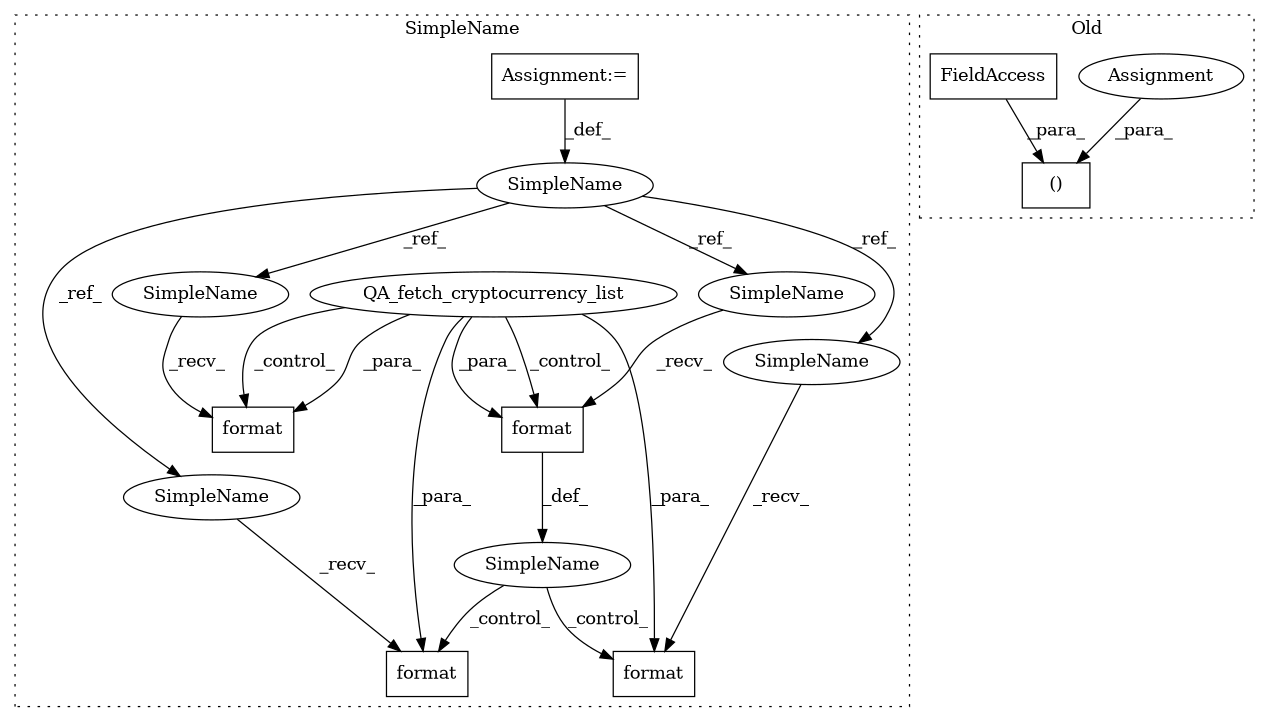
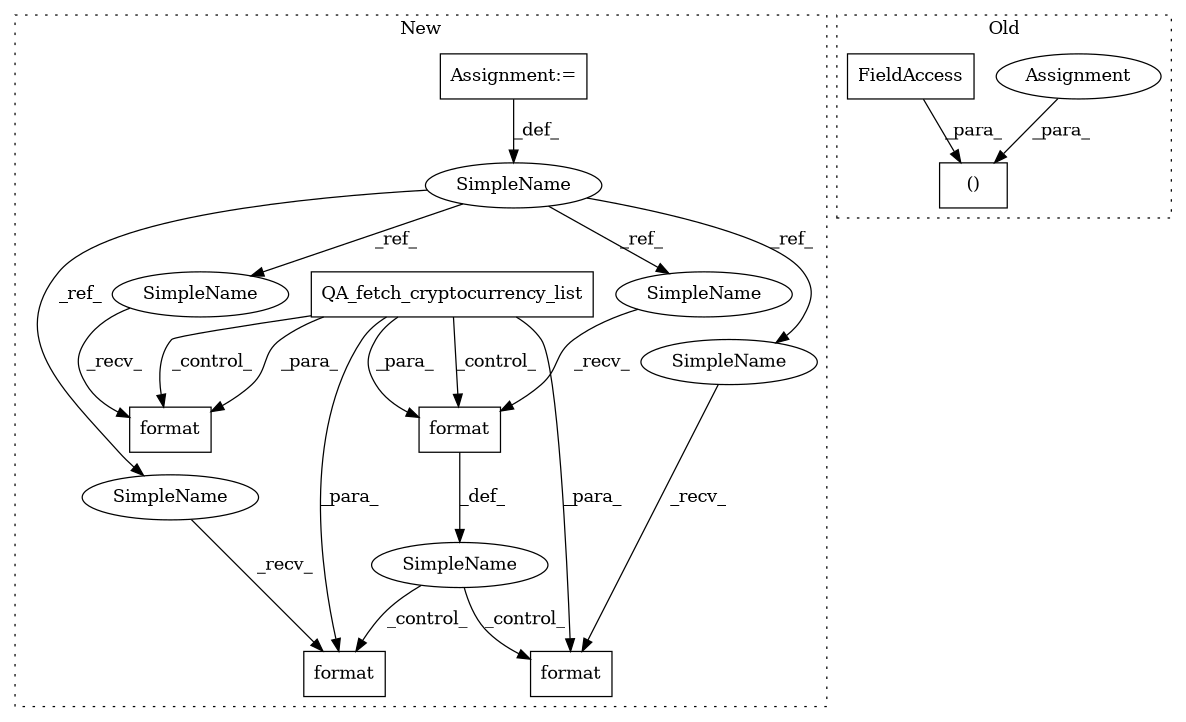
cluster "SimpleName": label "SimpleName" -> "New"
node "QA_fetch_cryptocurrency_list": shape ellipse -> box
